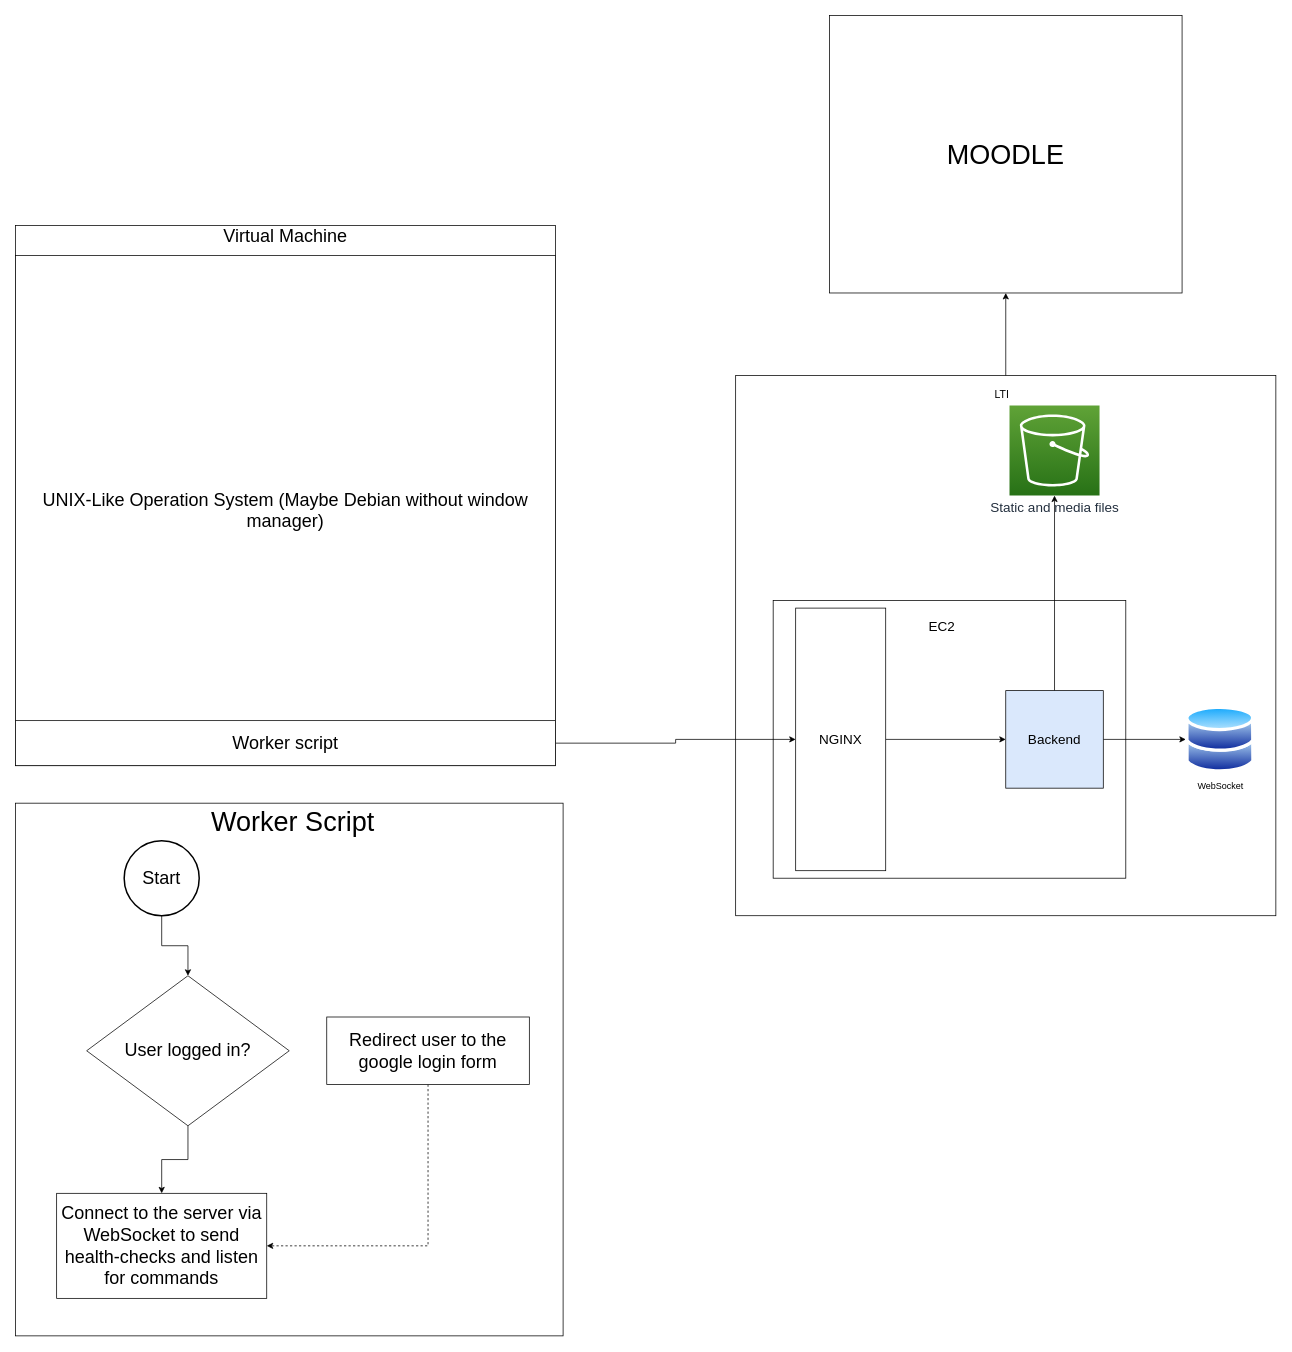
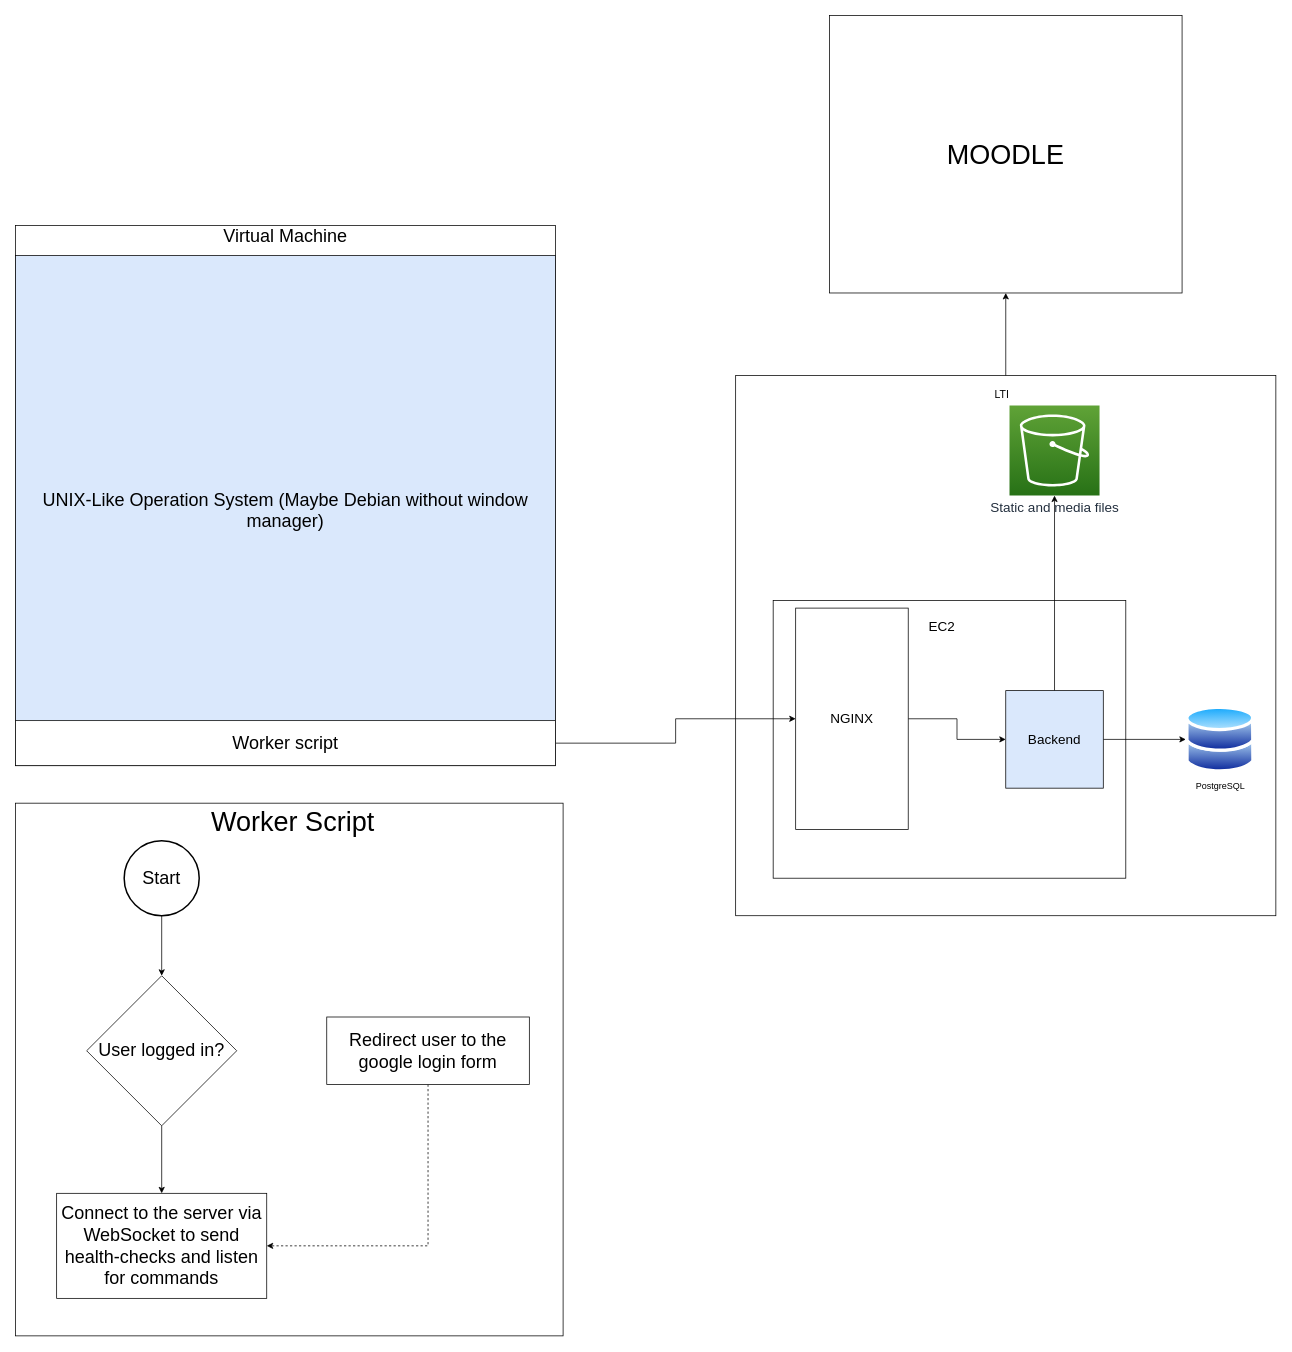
node "UNIX-Like Operation System (Maybe Debian without window manager)": fillcolor #ffffff -> #dae8fc
node "NGINX": size 90x263 -> 113x221
node "WebSocket": label "WebSocket" -> "PostgreSQL"
node "User logged in?": size 203x150 -> 150x150
